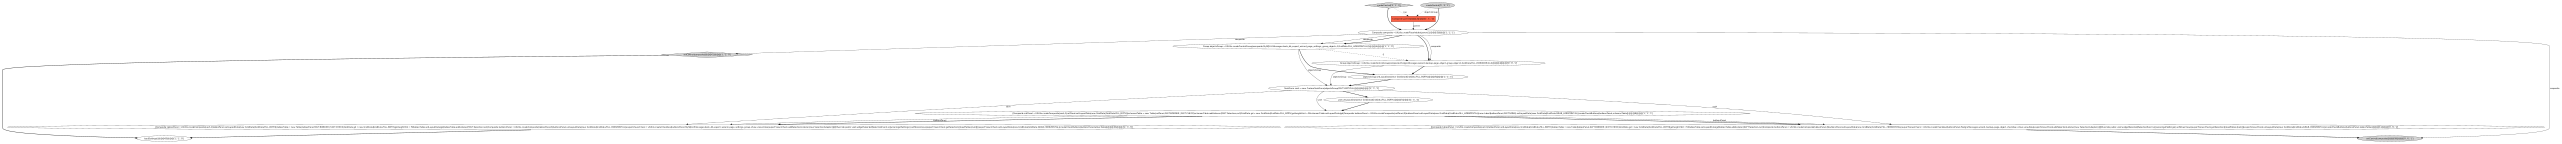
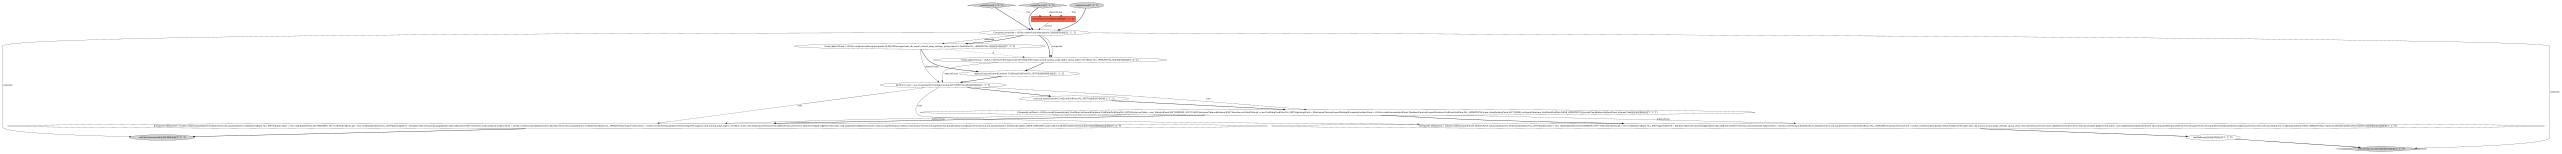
node "createControl['1', '0', '0']": added
edge "createControl['0', '1', '0']" -> "Composite parent@@@2@@@['1', '1', '1']": label "true" -> "objectsGroup"
edge "createControl['0', '0', '1']" -> "Composite parent@@@2@@@['1', '1', '1']": label "objectsGroup" -> "true"
edge "setControl(composite)@@@61@@@['1', '1', '0']" -> "loadSettings()@@@60@@@['1', '1', '0']": reversed
